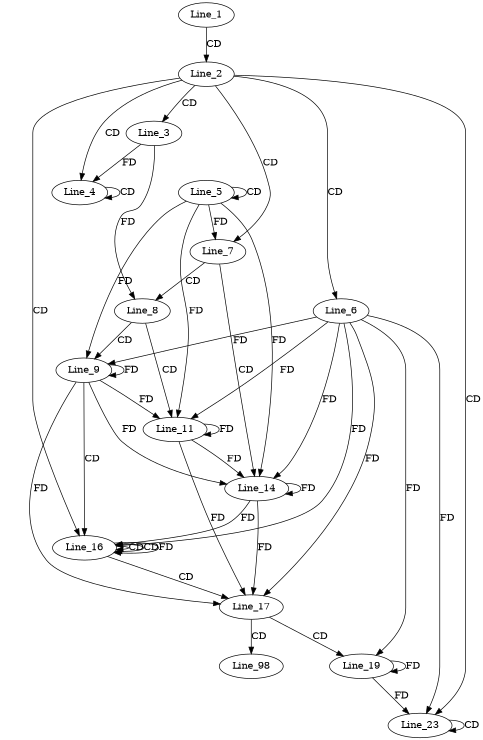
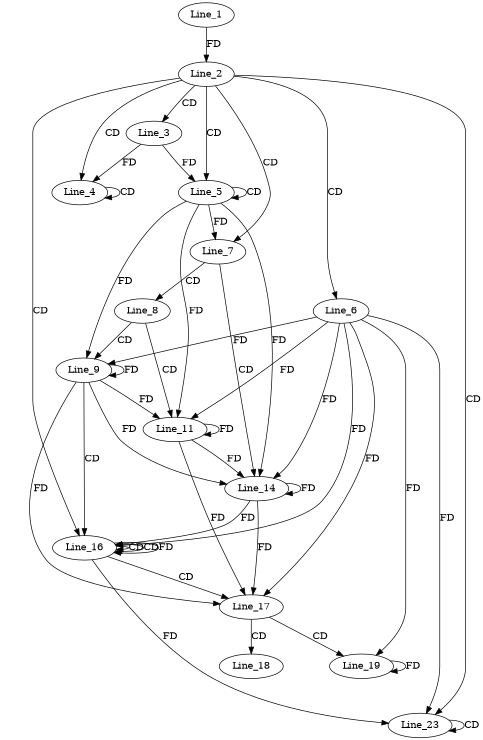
edge "Line_1" -> "Line_2": label "CD" -> "FD"
edge "Line_2" -> "Line_5": added, label "CD"
edge "Line_3" -> "Line_8": now "Line_3" -> "Line_5"
node "Line_98": label "Line_98" -> "Line_18"
edge "Line_19" -> "Line_23": now "Line_16" -> "Line_23"
